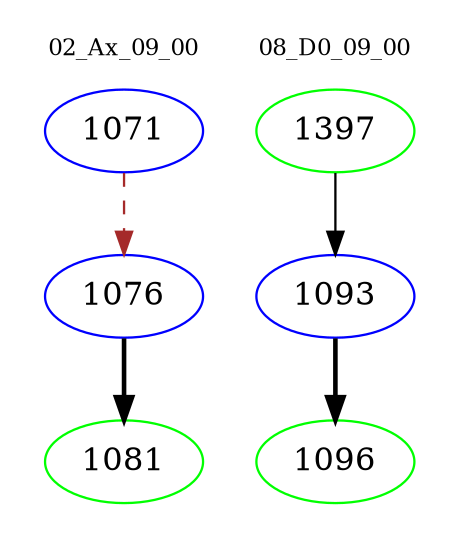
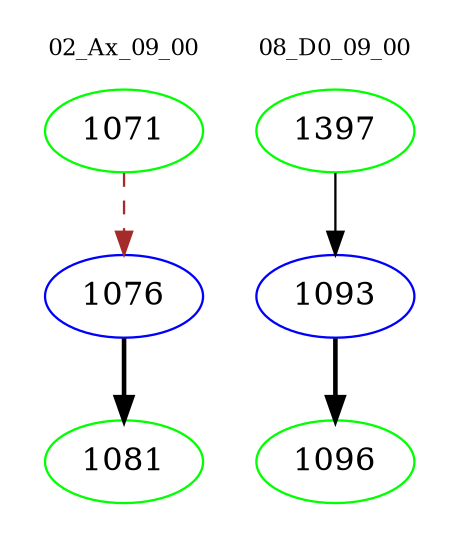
node "1071": color blue -> green
